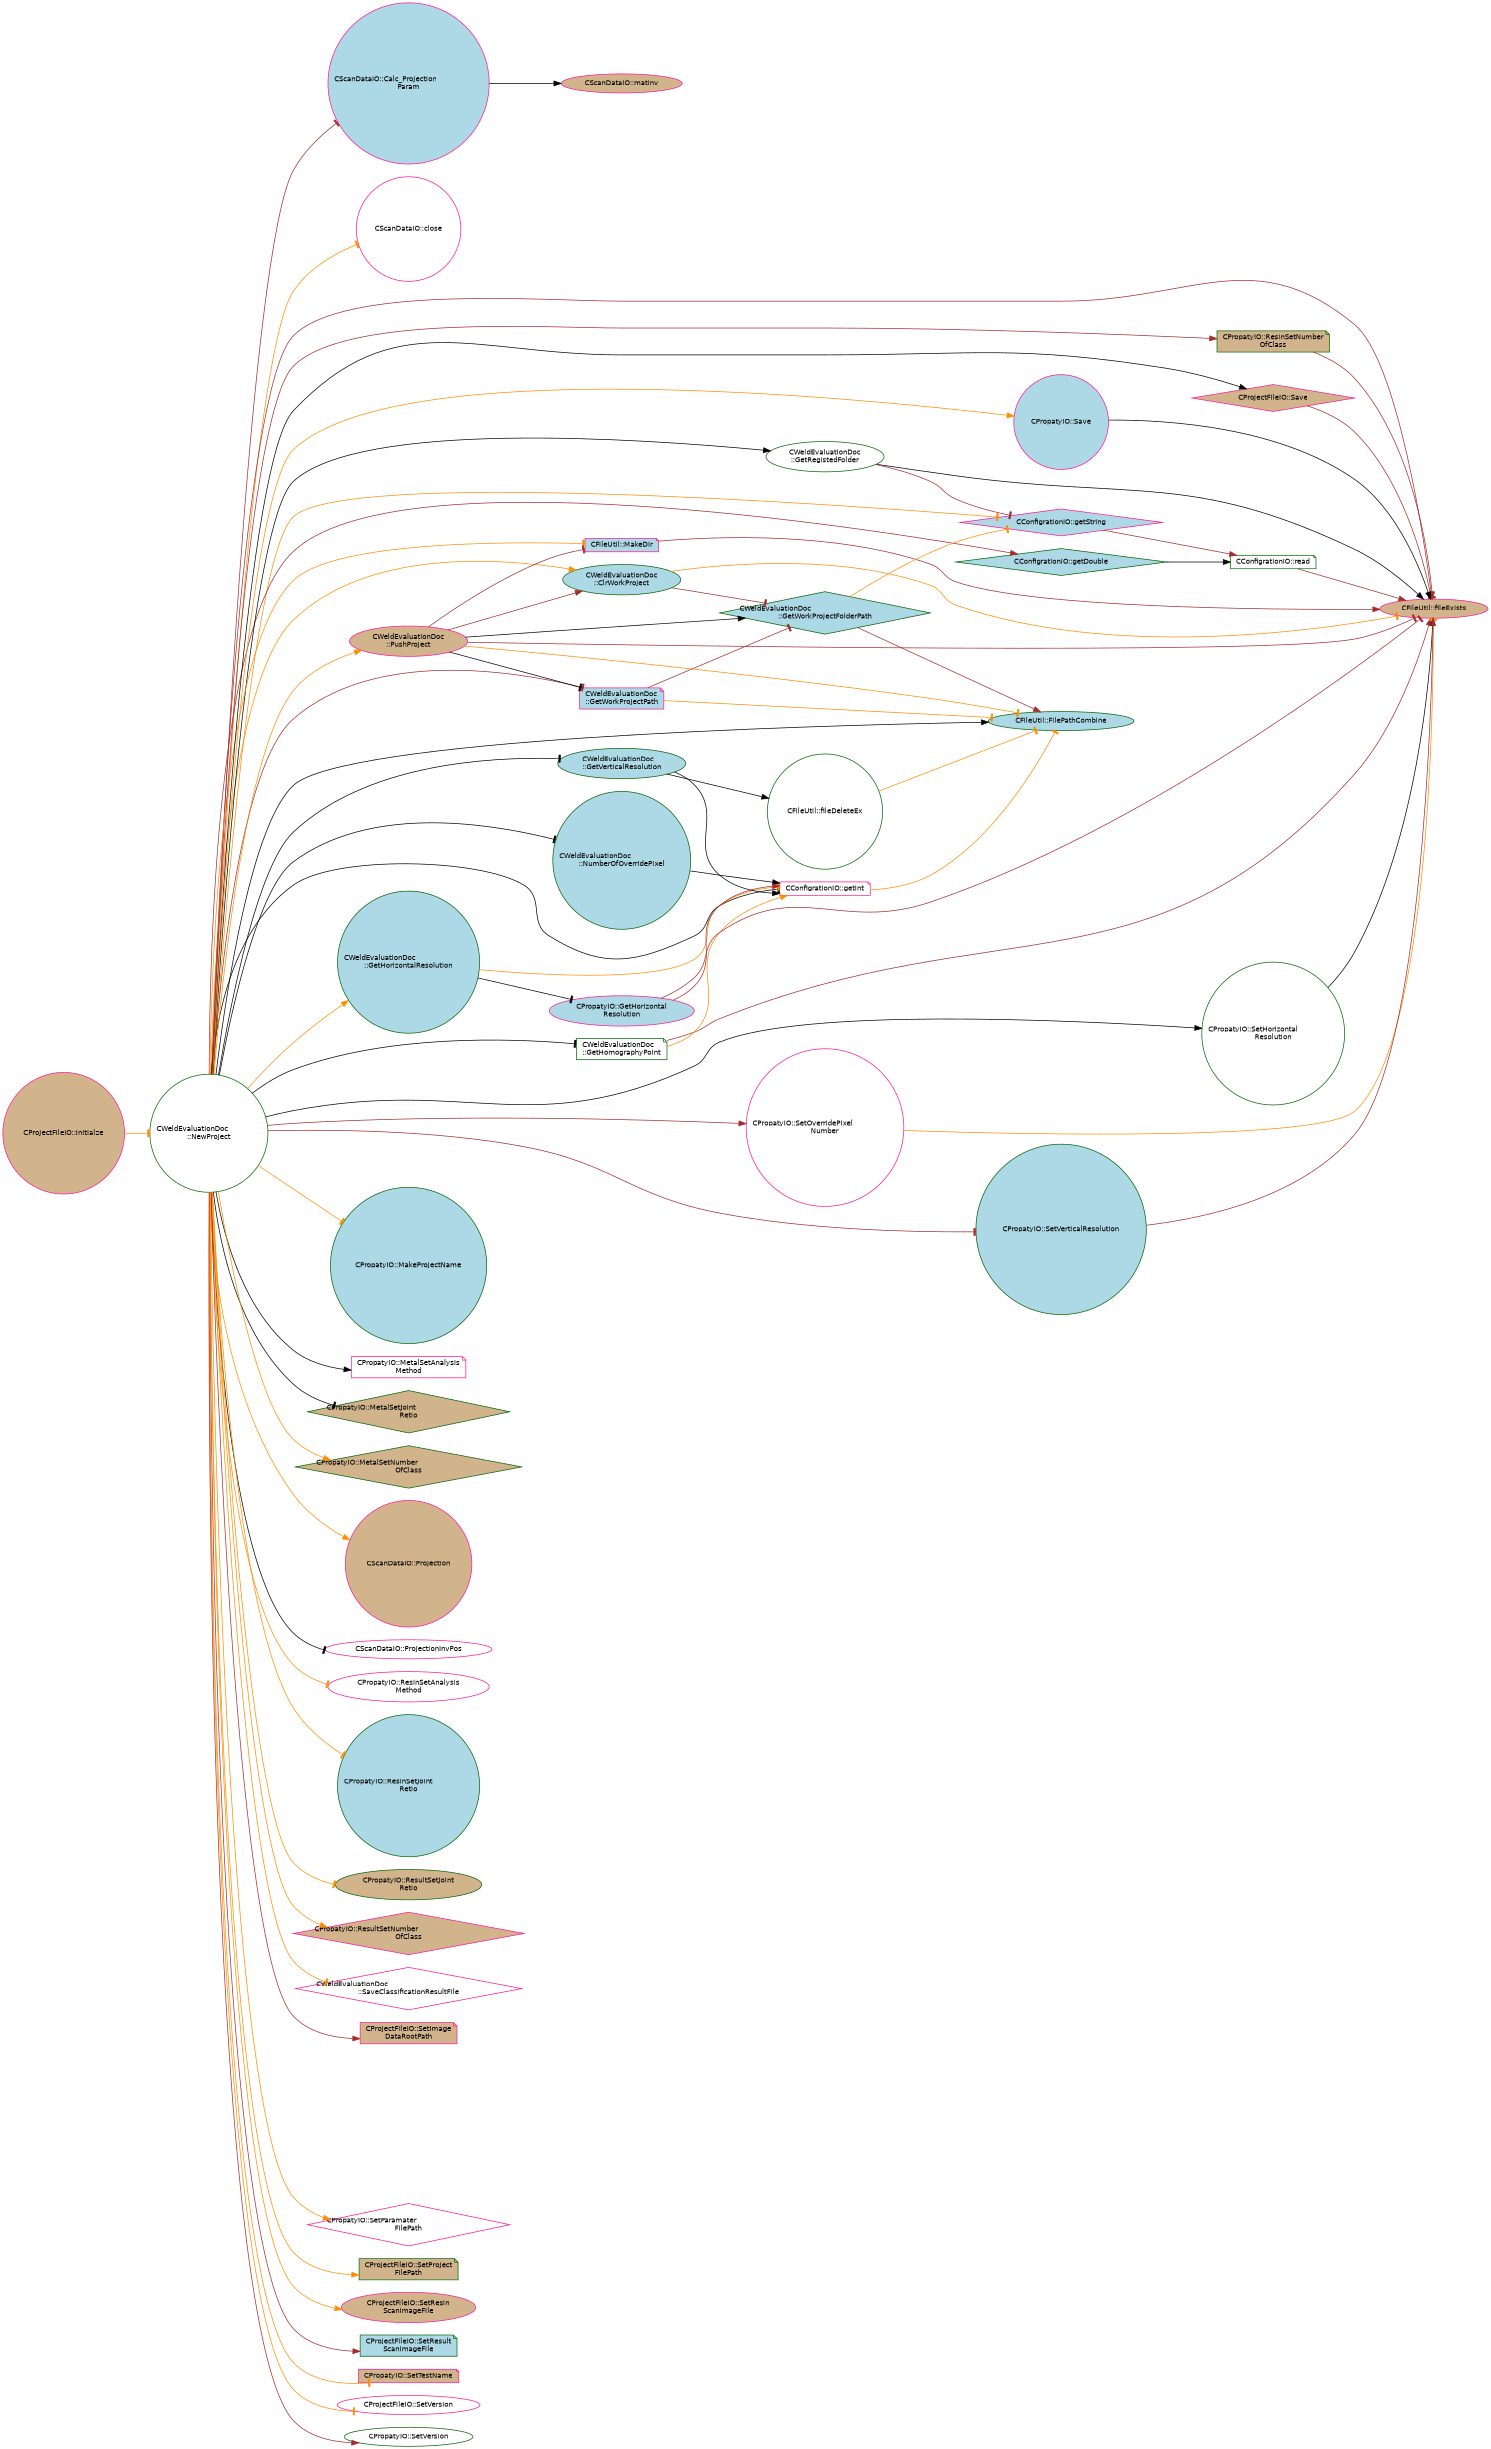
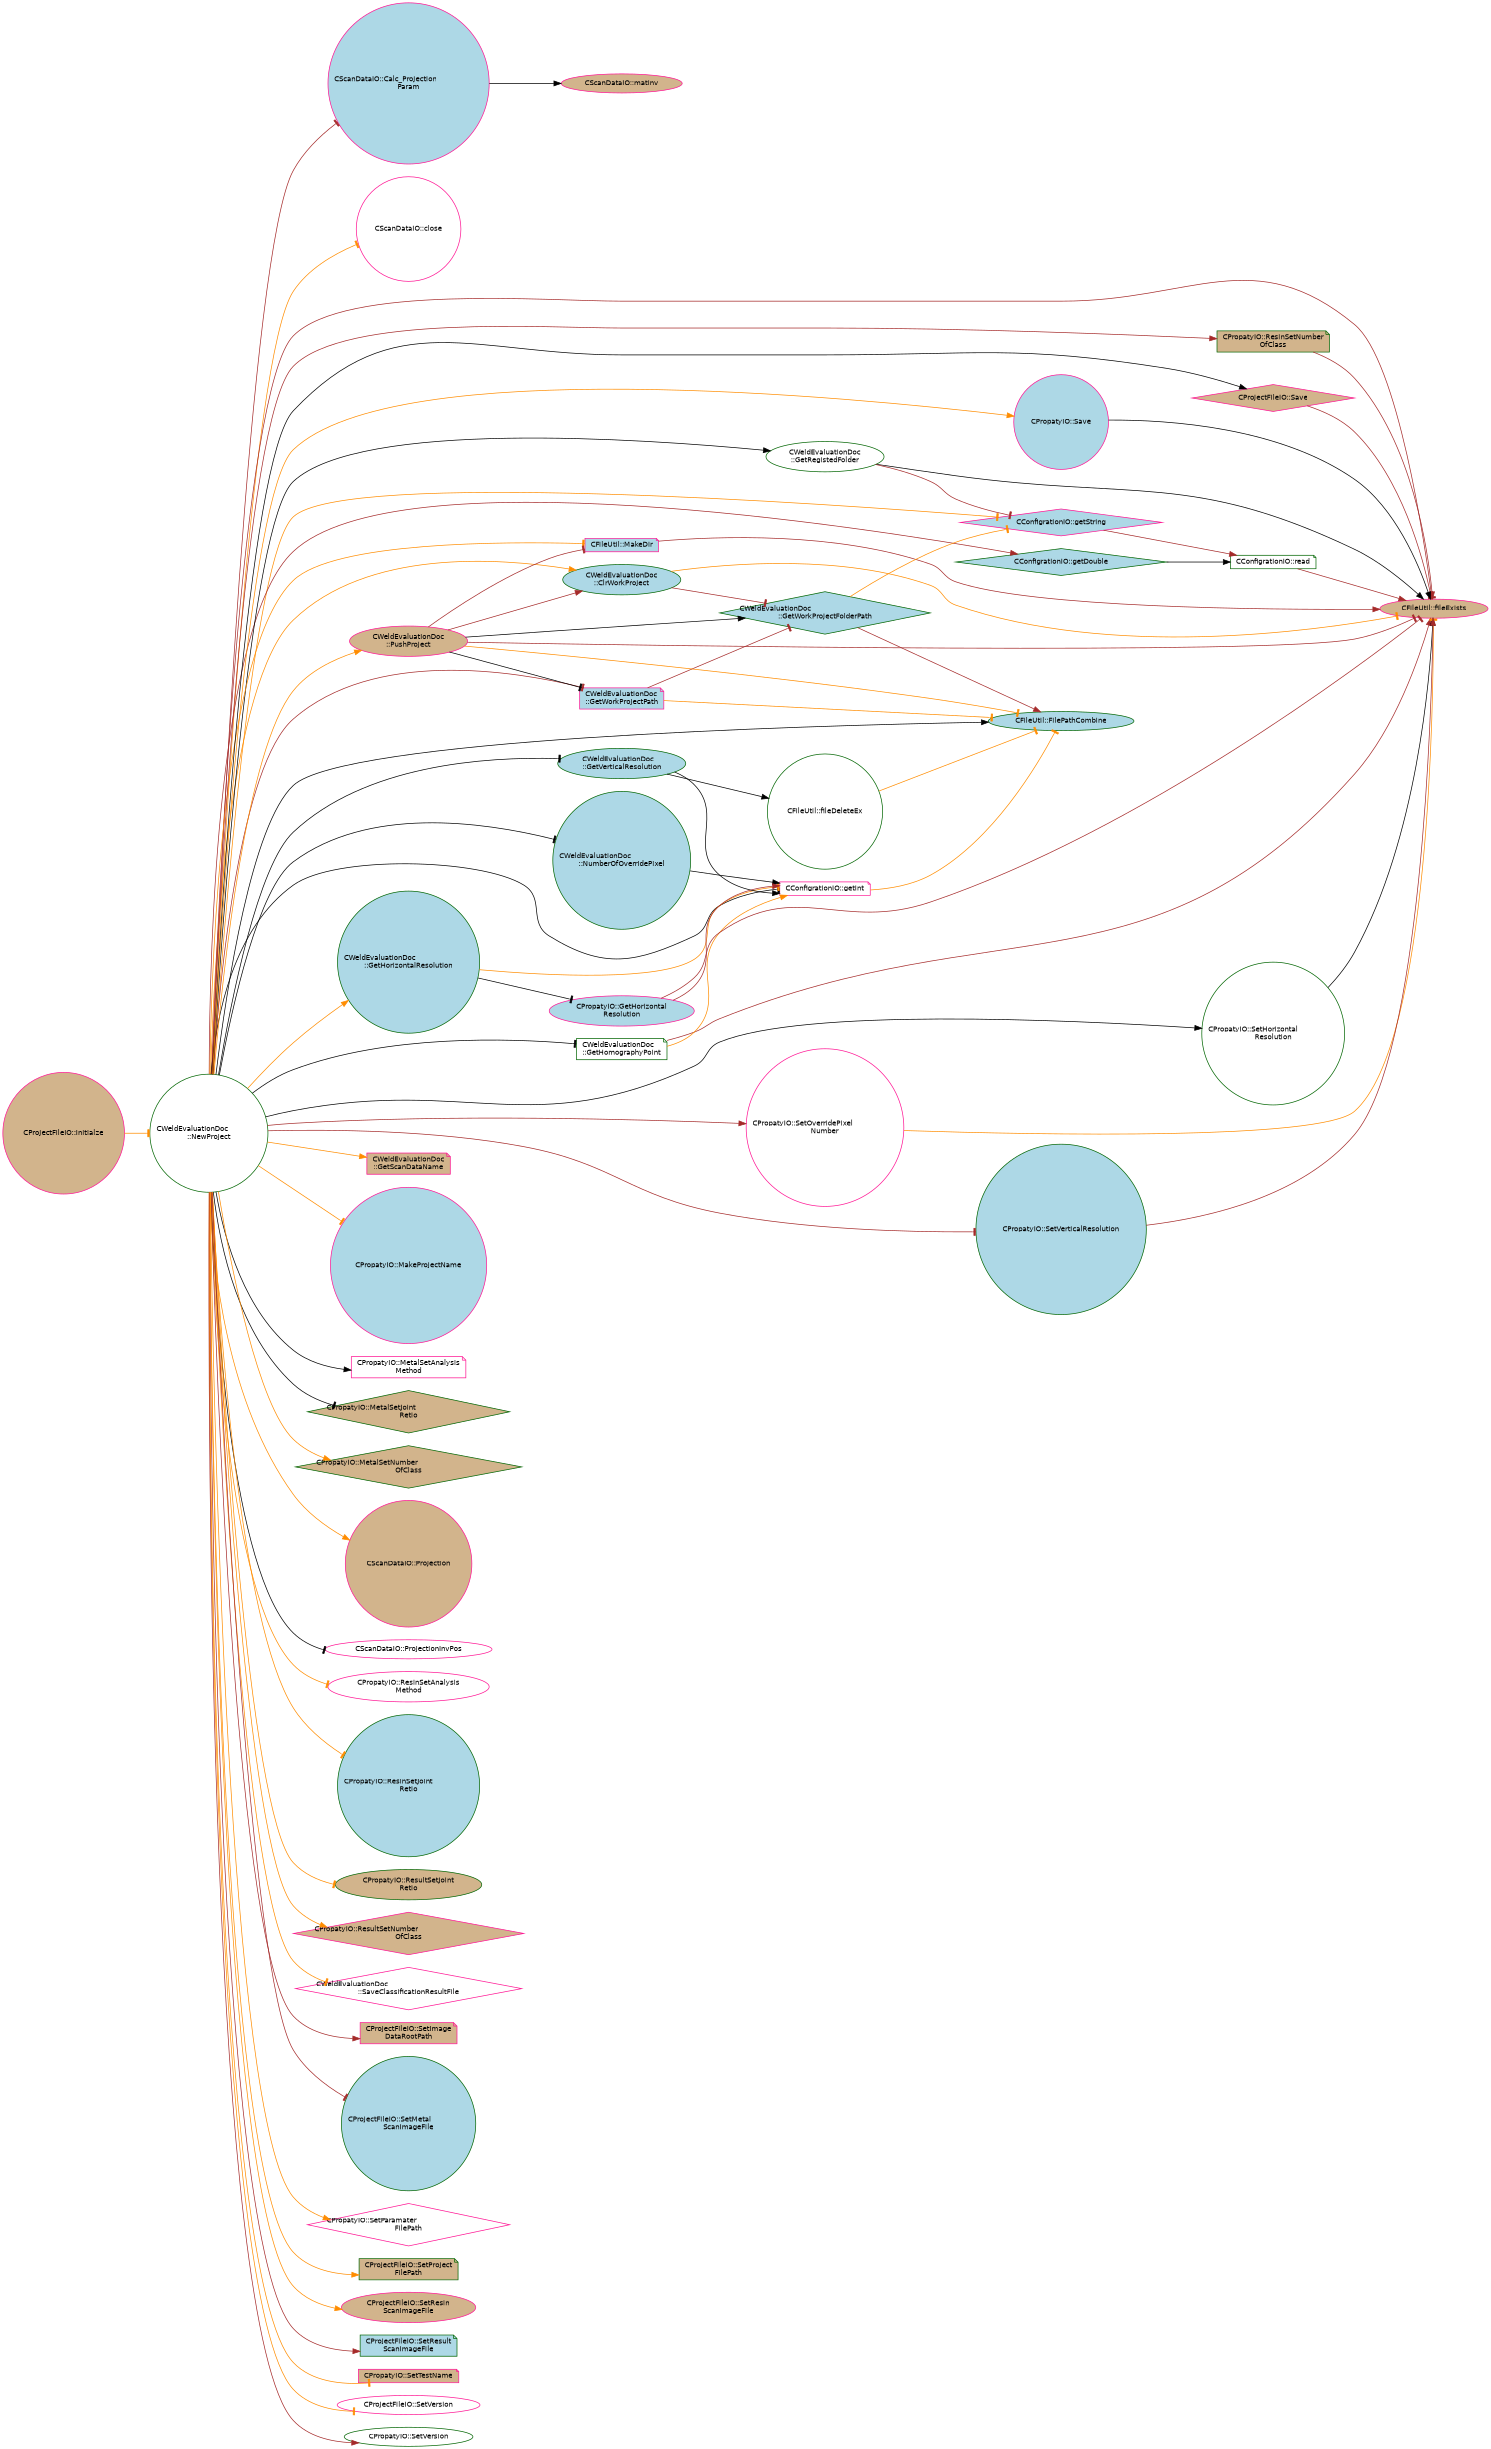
node "CWeldEvaluationDoc ::GetScanDataName": added
node "CPropatyIO::MakeProjectName": color darkgreen -> deeppink
node "CProjectFileIO::SetMetal ScanImageFile": added
